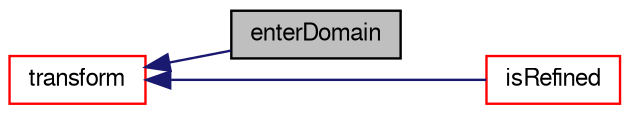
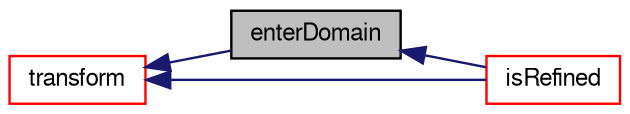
edge "isRefined" -> "enterDomain": added
